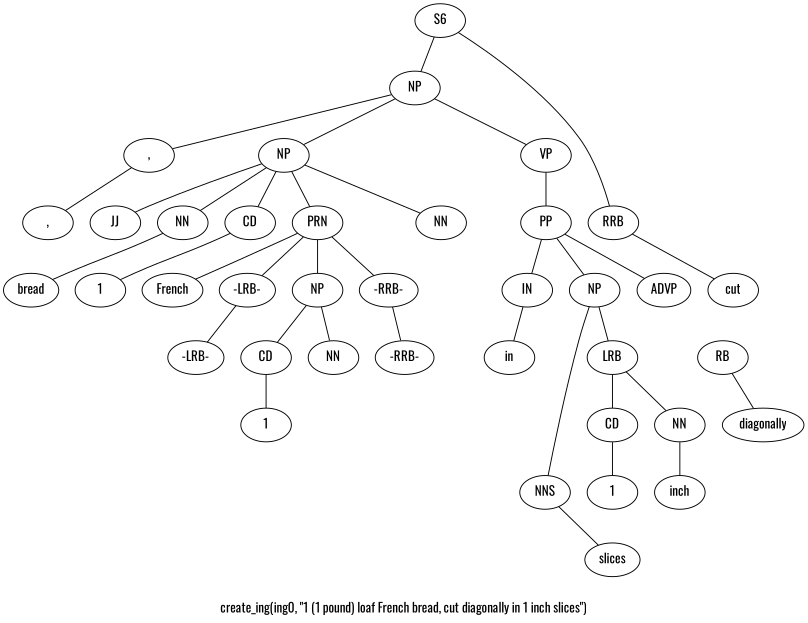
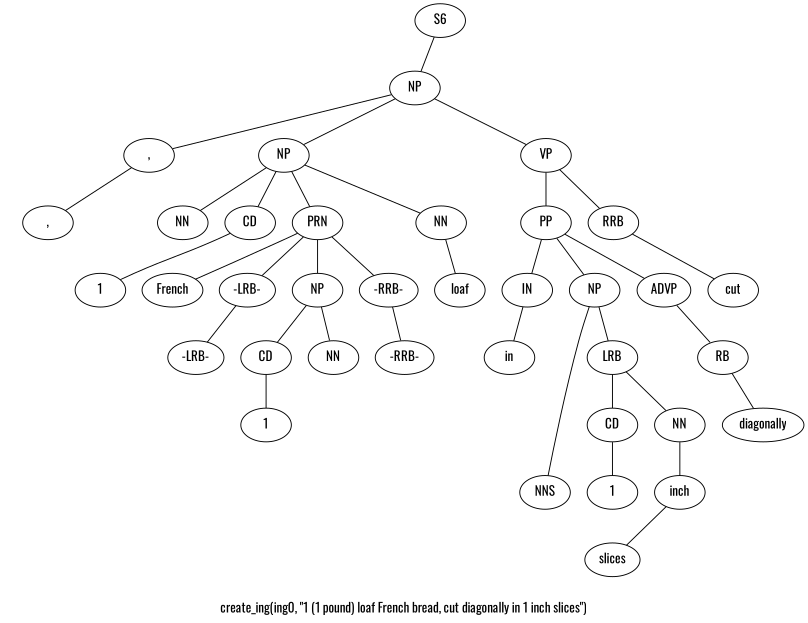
edge "S6" -- "RRB": now "VP" -- "RRB"
node "JJ": removed
node "bread": removed
node "loaf": added
edge "ADVP" -- "RB": added
edge "NNS" -- "slices": now "inch" -- "slices"
